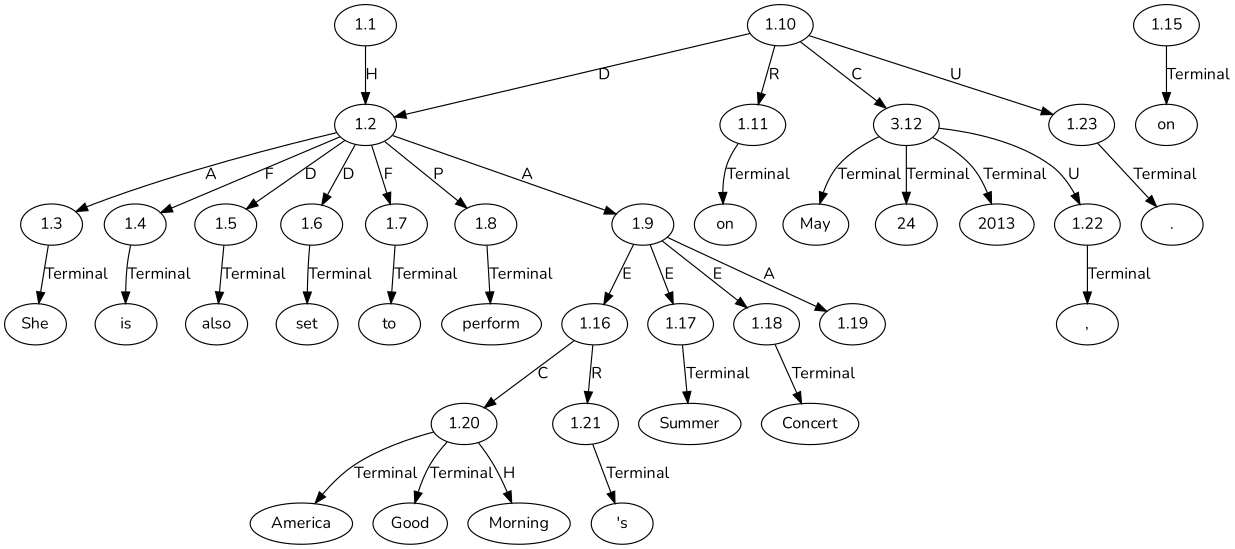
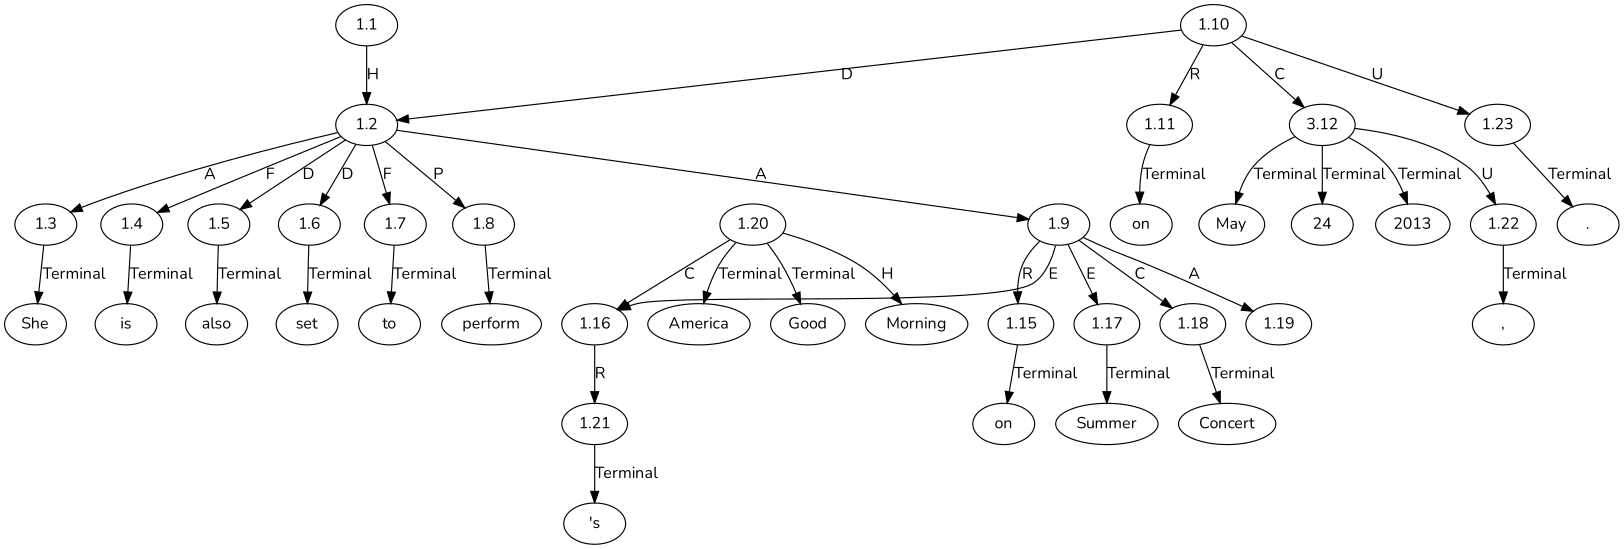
edge "1.9" -> "1.15": added, label "R"
edge "1.9" -> "1.18": label "E" -> "C"
edge "1.16" -> "1.20": reversed
